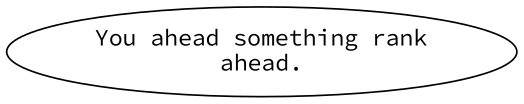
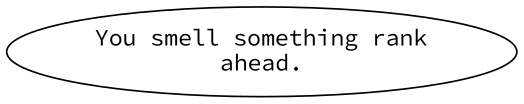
node "You ahead something rank ahead.": label "You ahead something rank ahead." -> "You smell something rank ahead."
